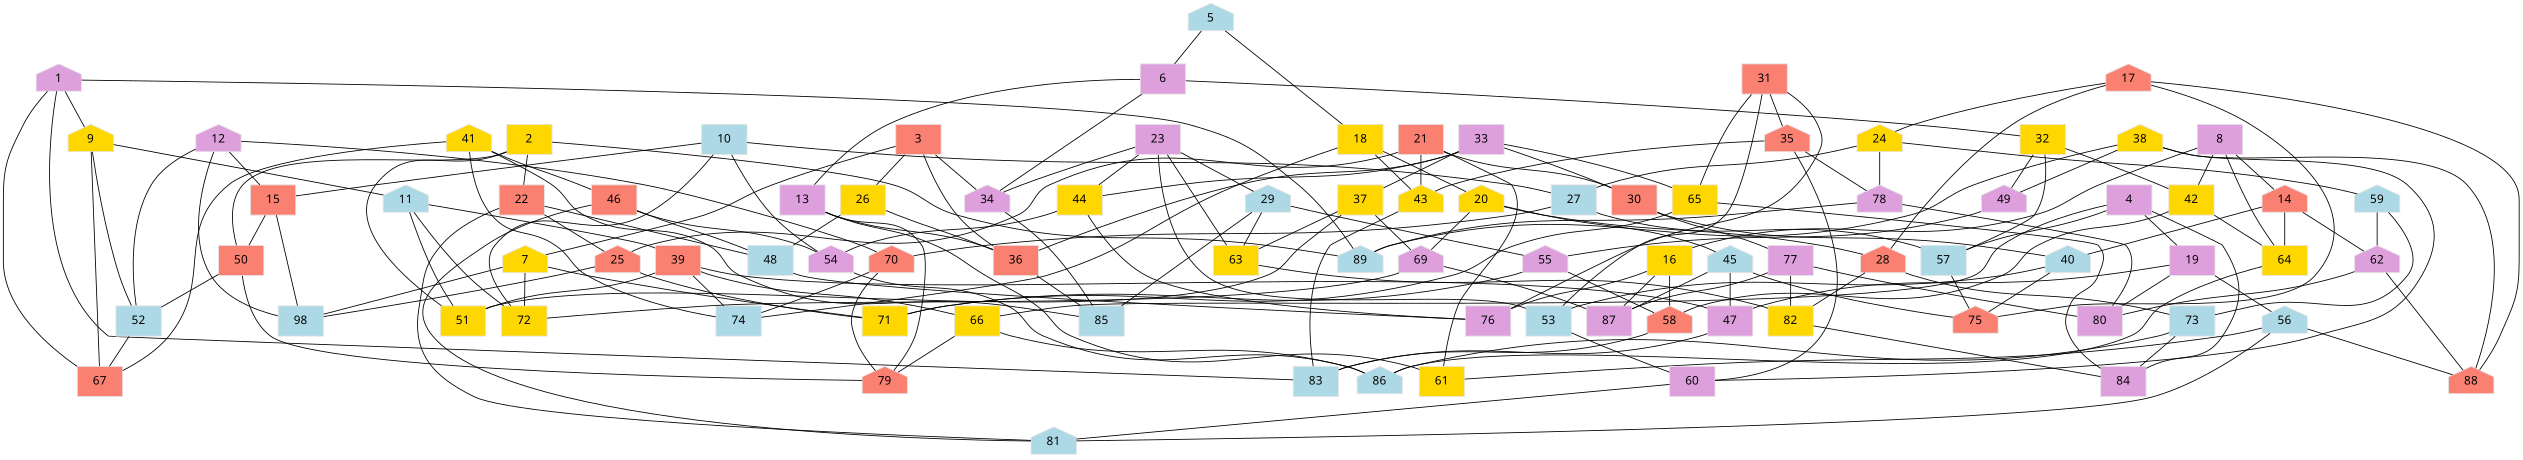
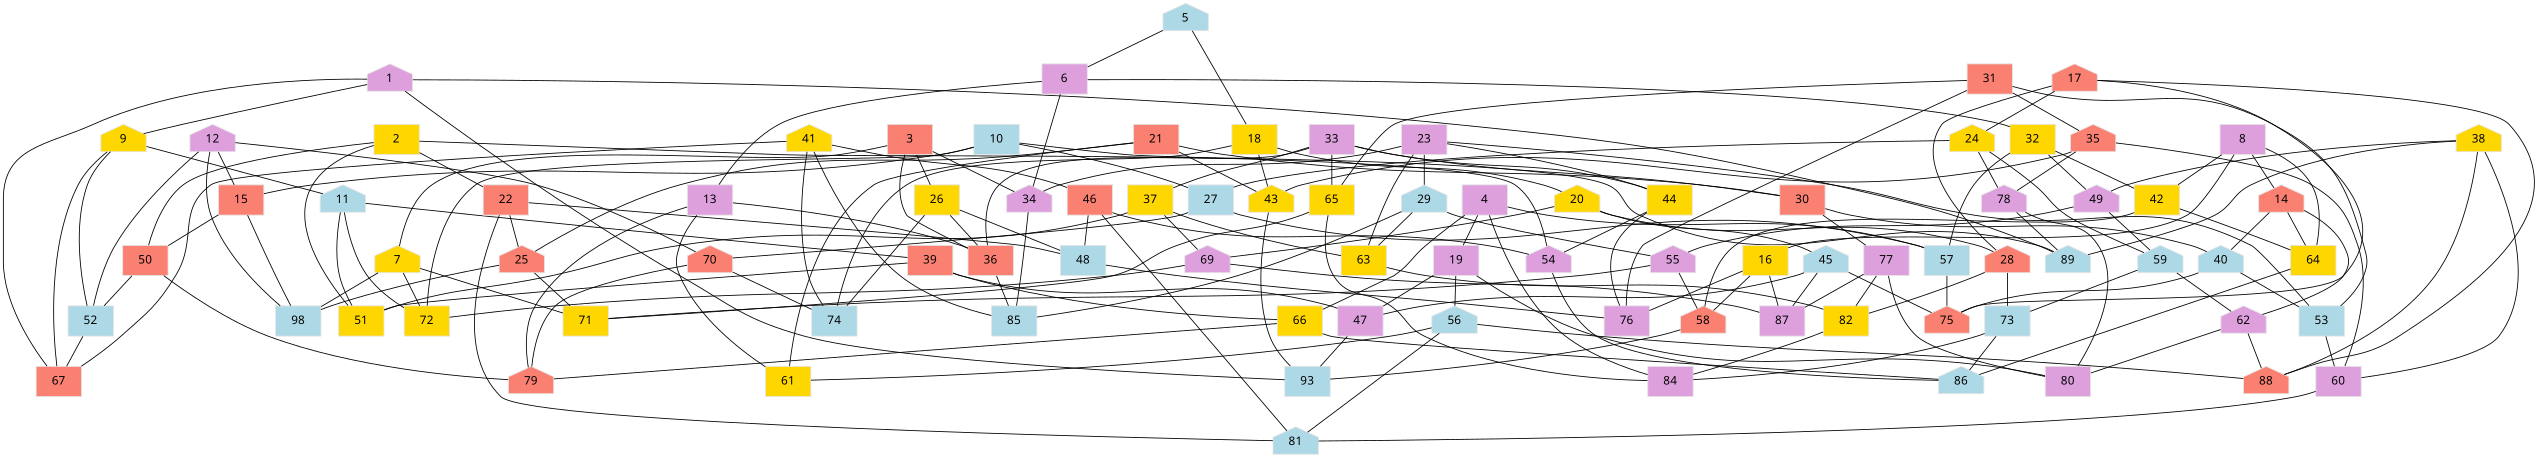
edge "49" -- "59": added
edge "39" -- "74": now "26" -- "74"
node "83": label "83" -> "93"
